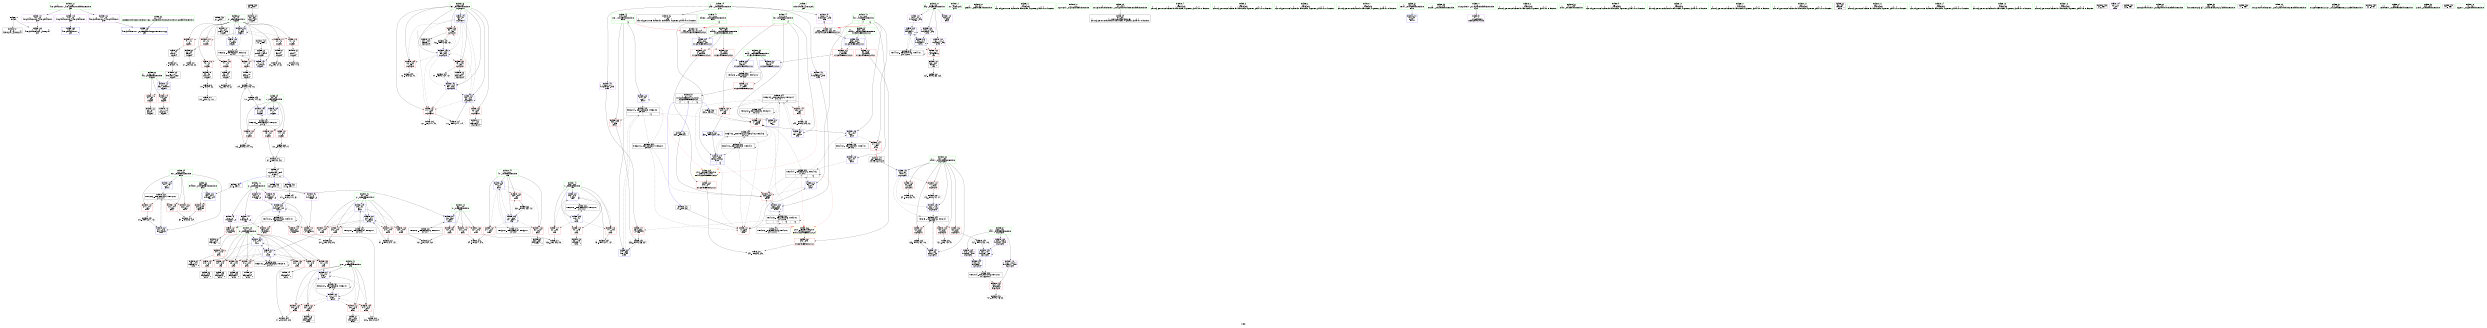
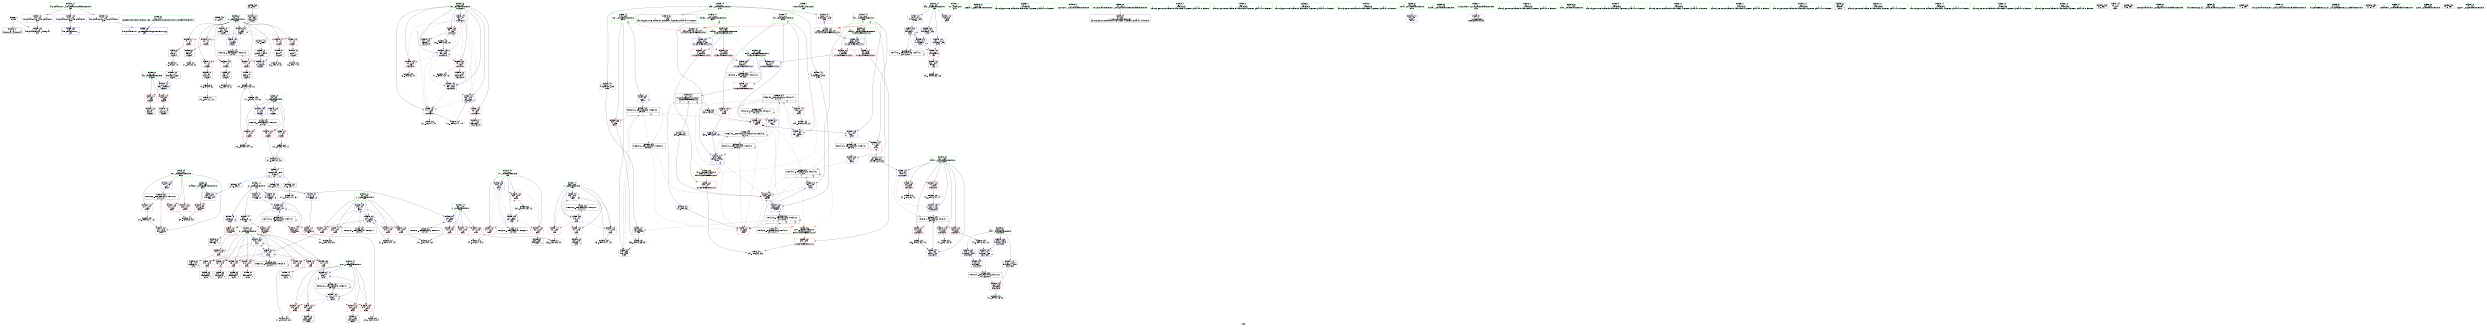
node "NodeID: 154": text "main" -> "ctors"
